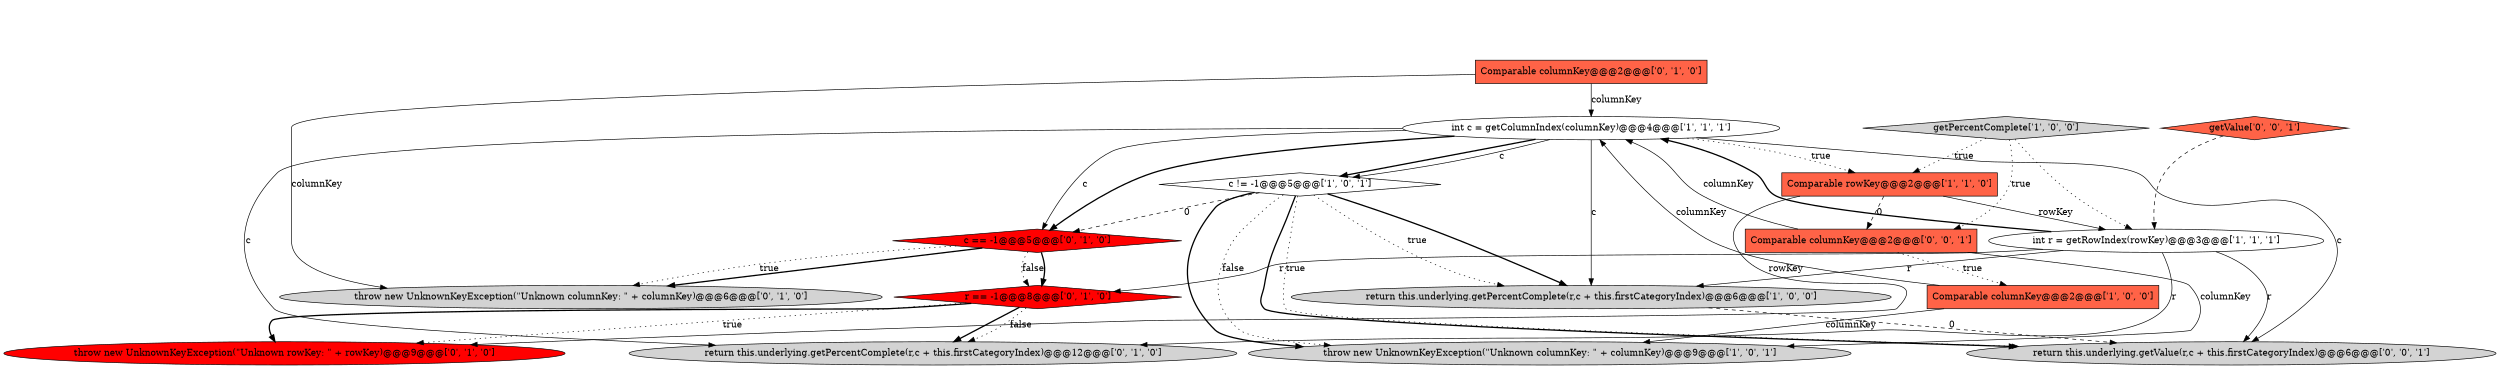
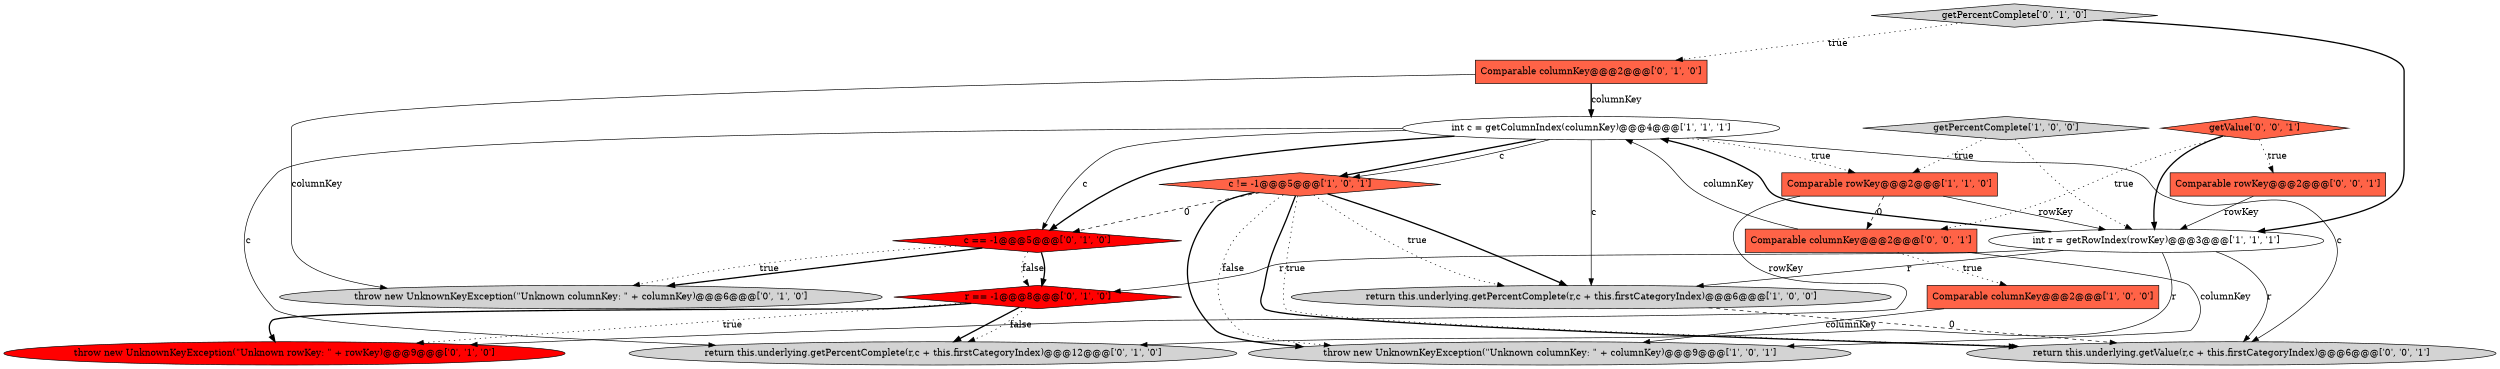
node "getPercentComplete['0', '1', '0']": added
edge "Comparable columnKey@@@2@@@['0', '1', '0']" -> "int c = getColumnIndex(columnKey)@@@4@@@['1', '1', '1']": style solid -> bold
edge "getValue['0', '0', '1']" -> "int r = getRowIndex(rowKey)@@@3@@@['1', '1', '1']": style dashed -> bold
node "c != -1@@@5@@@['1', '0', '1']": fillcolor white -> tomato
node "Comparable rowKey@@@2@@@['0', '0', '1']": added
edge "getPercentComplete['1', '0', '0']" -> "Comparable columnKey@@@2@@@['0', '0', '1']": now "getValue['0', '0', '1']" -> "Comparable columnKey@@@2@@@['0', '0', '1']"
edge "Comparable columnKey@@@2@@@['1', '0', '0']" -> "int c = getColumnIndex(columnKey)@@@4@@@['1', '1', '1']": removed, label "columnKey"
